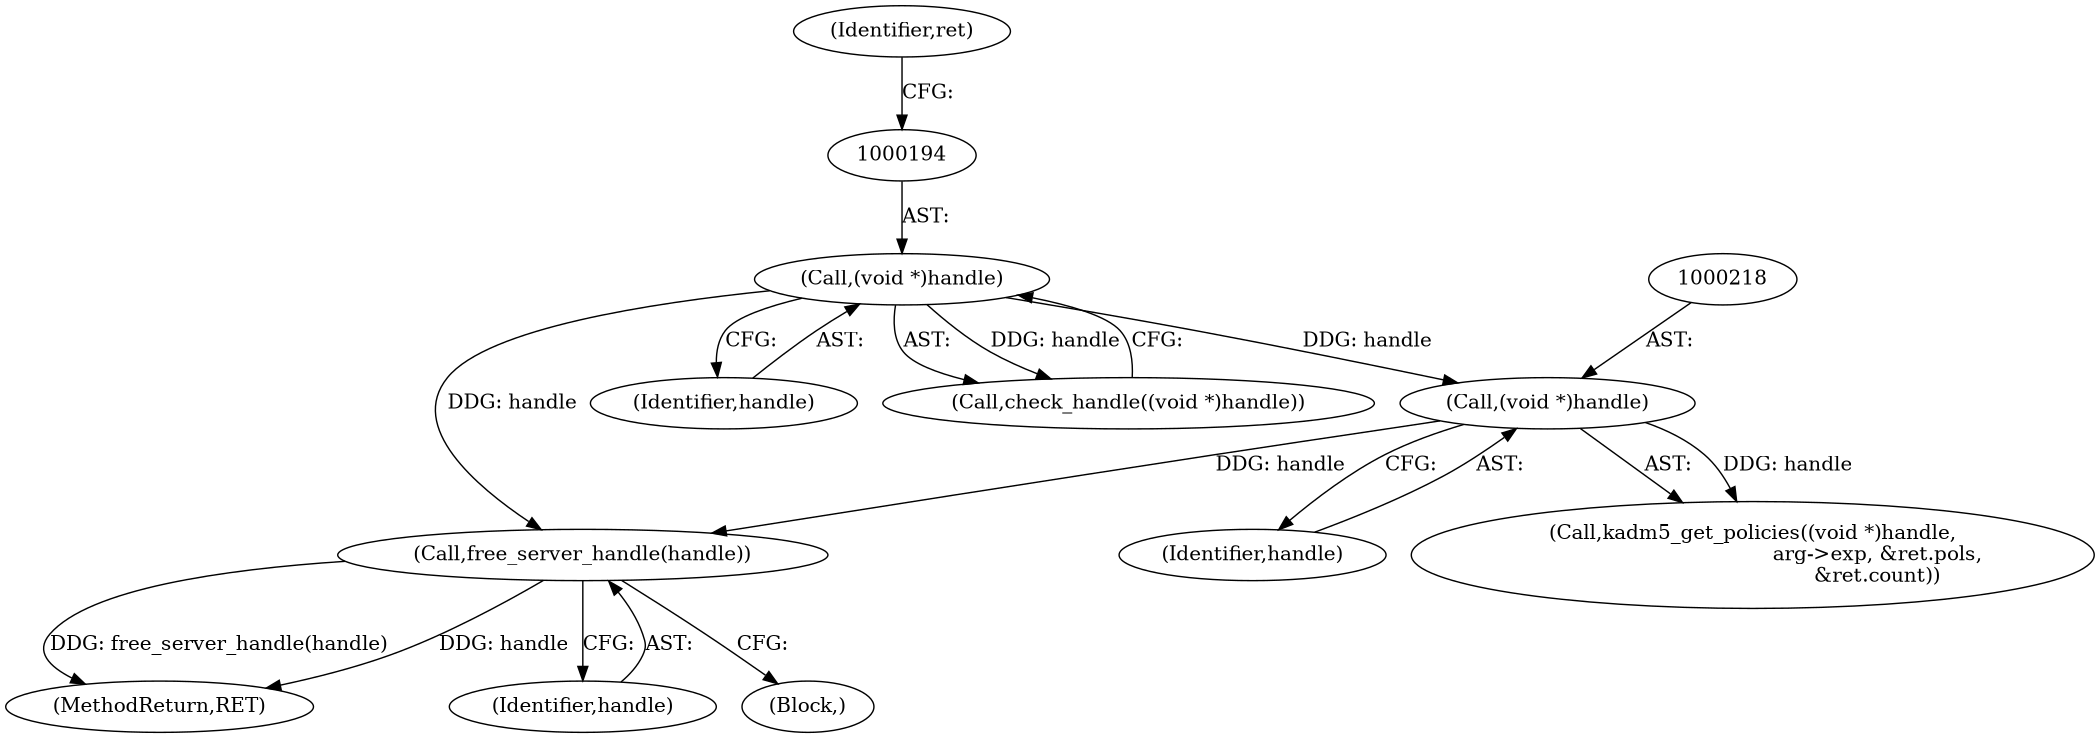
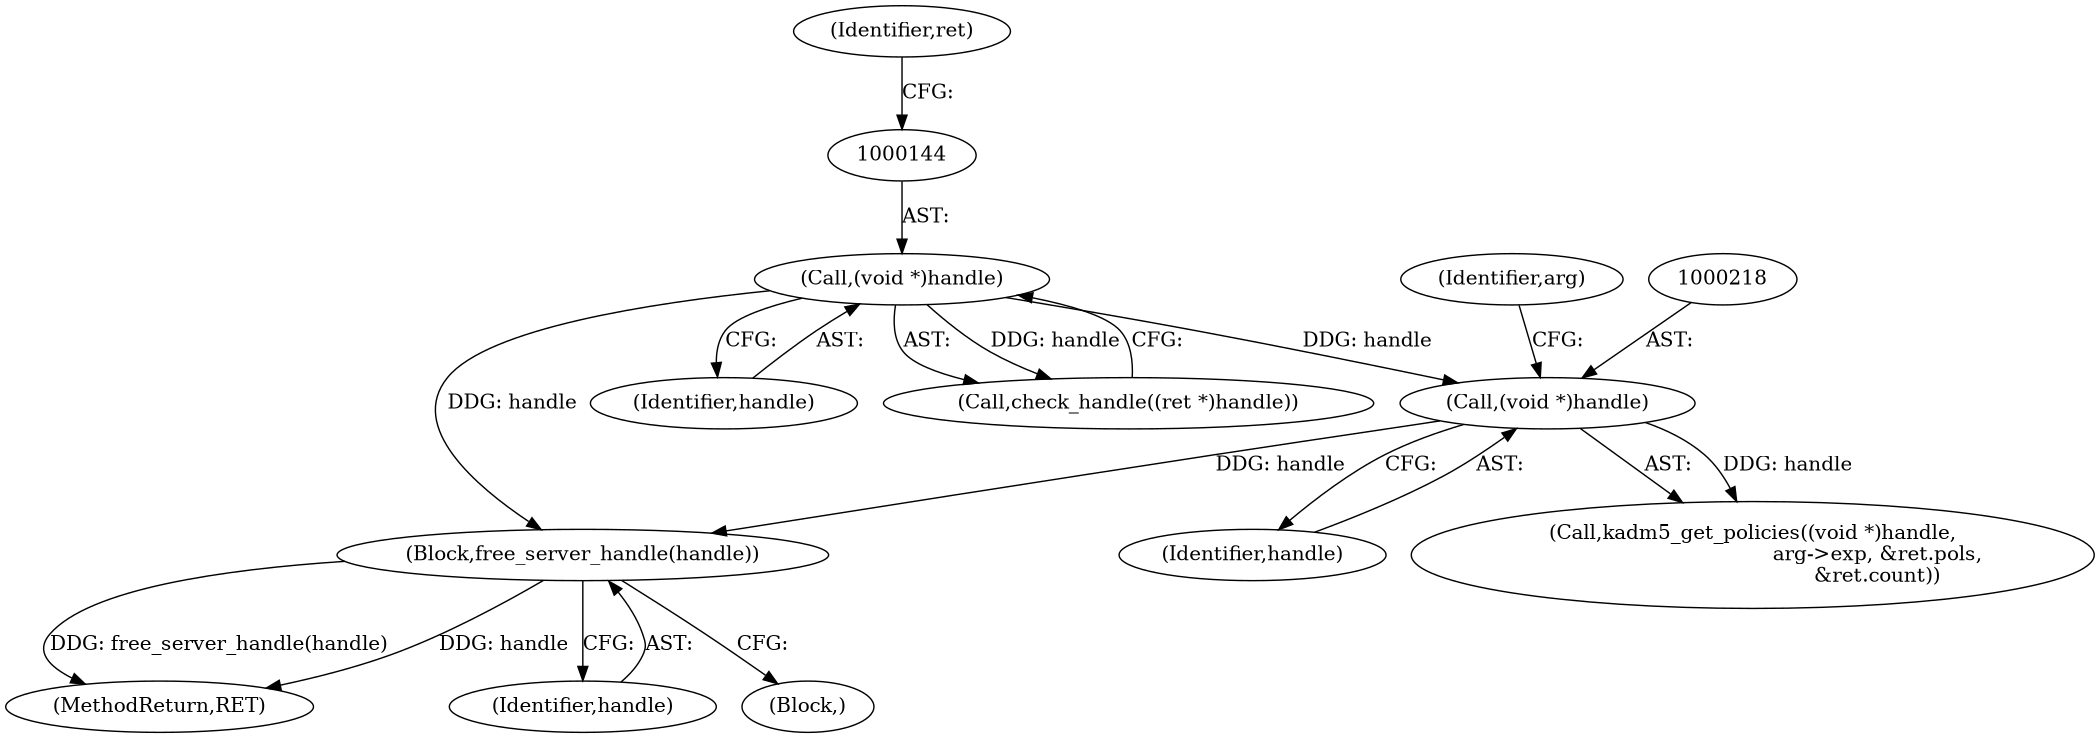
node "1000194": label "1000194" -> "1000144"
node "(Identifier,arg)": added
node "(Call,check_handle((void *)handle))": label "(Call,check_handle((void *)handle))" -> "(Call,check_handle((ret *)handle))"
node "(Call,free_server_handle(handle))": label "(Call,free_server_handle(handle))" -> "(Block,free_server_handle(handle))"
